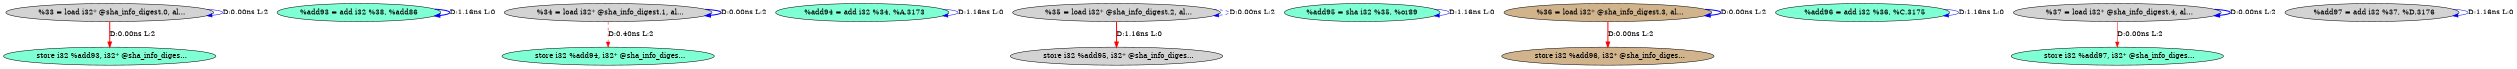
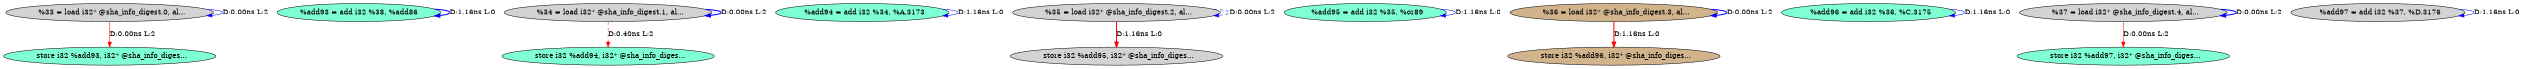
node "%add95 = sha i32 %35, %or89": label "%add95 = sha i32 %35, %or89" -> "%add95 = add i32 %35, %or89"
edge "%33 = load i32* @sha_info_digest.0, al..." -> "store i32 %add93, i32* @sha_info_diges...": style bold -> solid
edge "%36 = load i32* @sha_info_digest.3, al..." -> "store i32 %add96, i32* @sha_info_diges...": label "D:0.00ns L:2" -> "D:1.16ns L:0"
